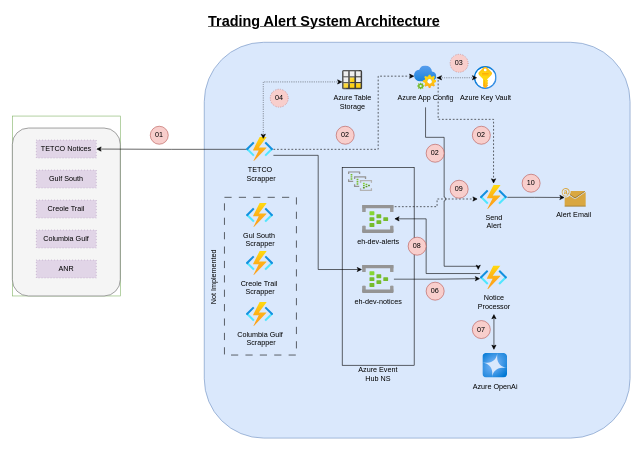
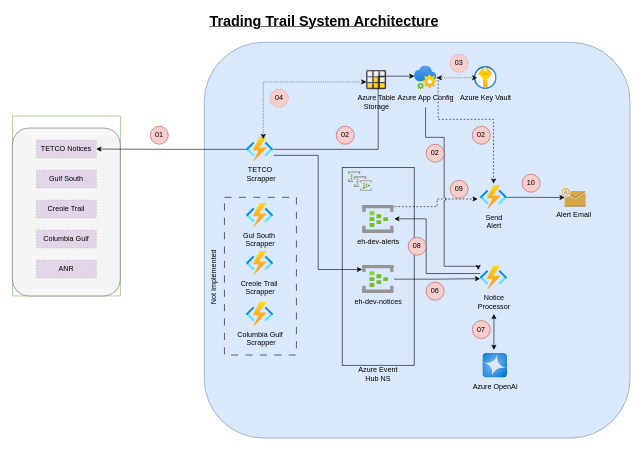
node "Trading Alert System Architecture": label "Trading Alert System Architecture" -> "Trading Trail System Architecture"
node "Azure Table Storage": moved (353, 80) -> (377, 80)
edge "TETCO Scrapper" -> "Azure App Config": style dashed -> solid
